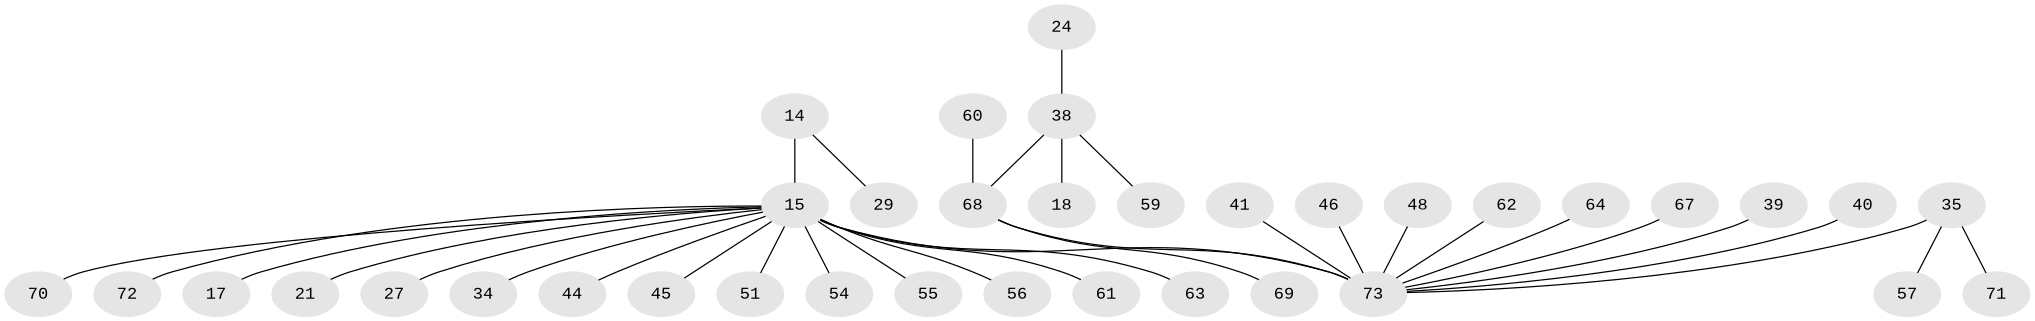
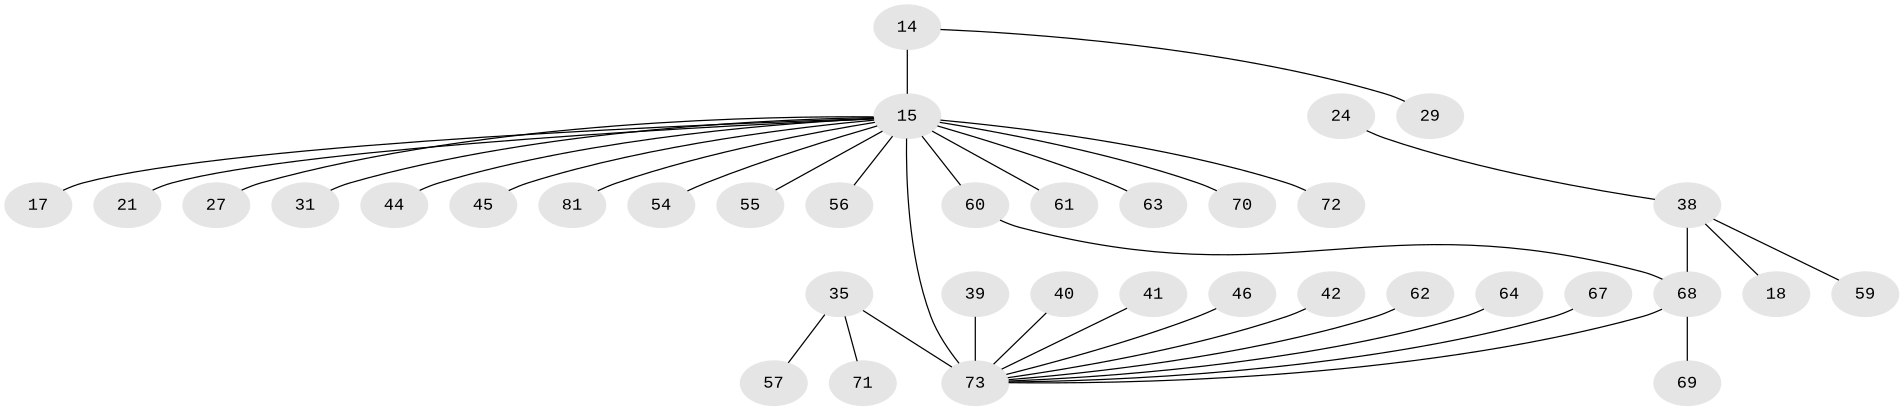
edge "15" -- "60": added
node "48": label "48" -> "42"
node "34": label "34" -> "31"
node "51": label "51" -> "81"
